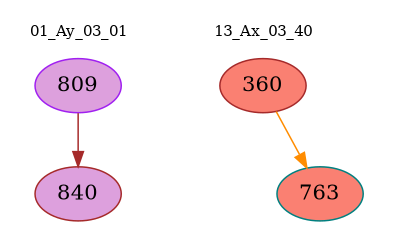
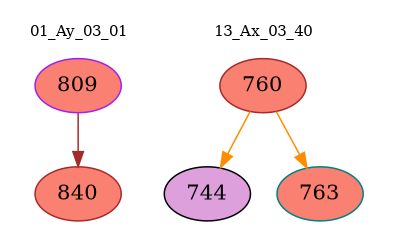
node "809": fillcolor plum -> salmon
node "360": label "360" -> "760"
node "840": fillcolor plum -> salmon
node "744": added
